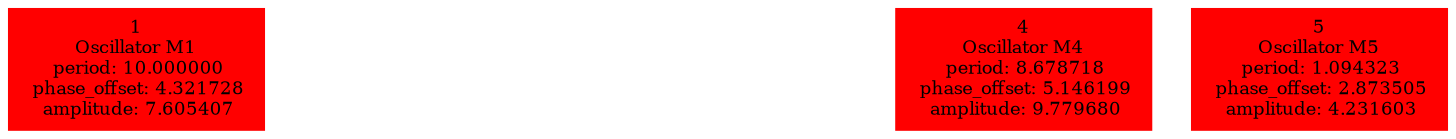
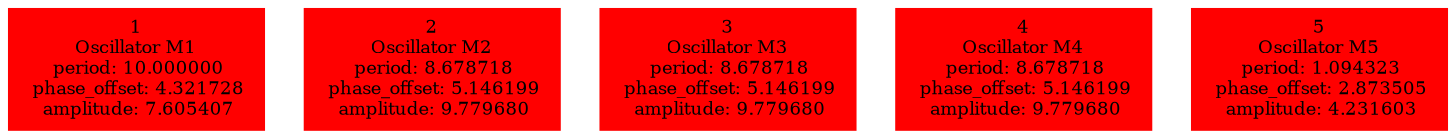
node "2": added
node "3": added
